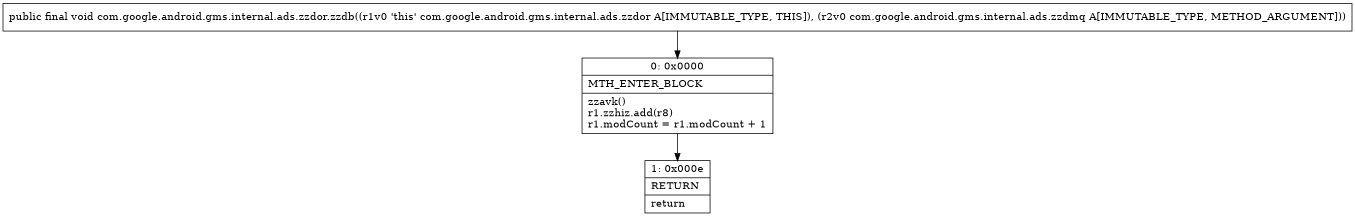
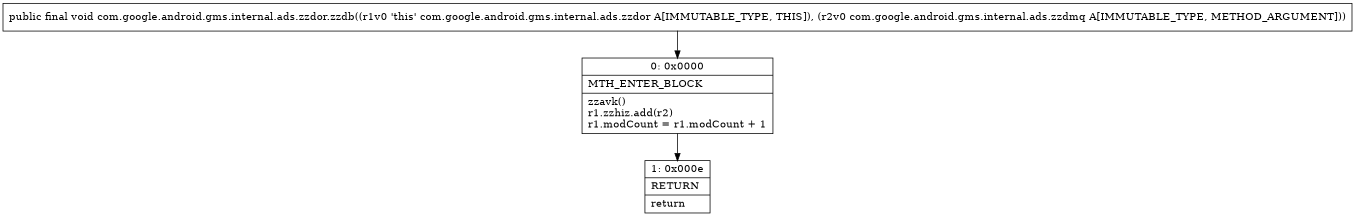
node "0: 0x0000": text "r1.zzhiz.add(r8)" -> "r1.zzhiz.add(r2)"
